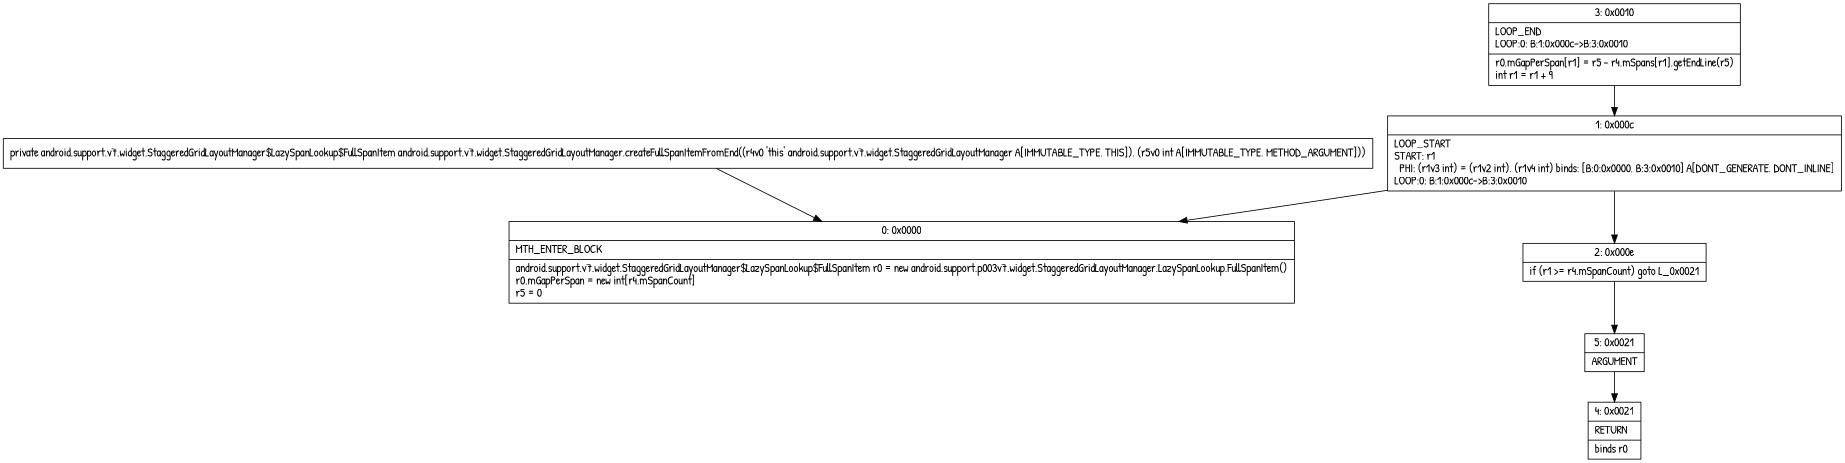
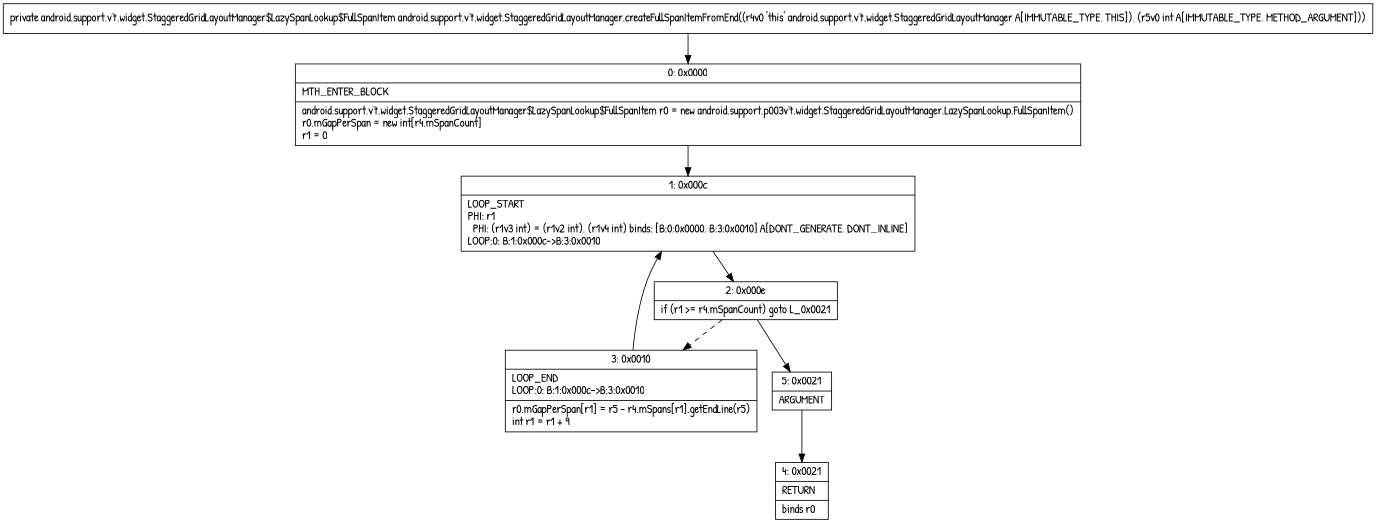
node "1: 0x000c": text "START: r1" -> "PHI: r1"
edge "1: 0x000c" -> "0: 0x0000": reversed
node "0: 0x0000": text "r5 = 0" -> "r1 = 0"
edge "2: 0x000e" -> "3: 0x0010": added
